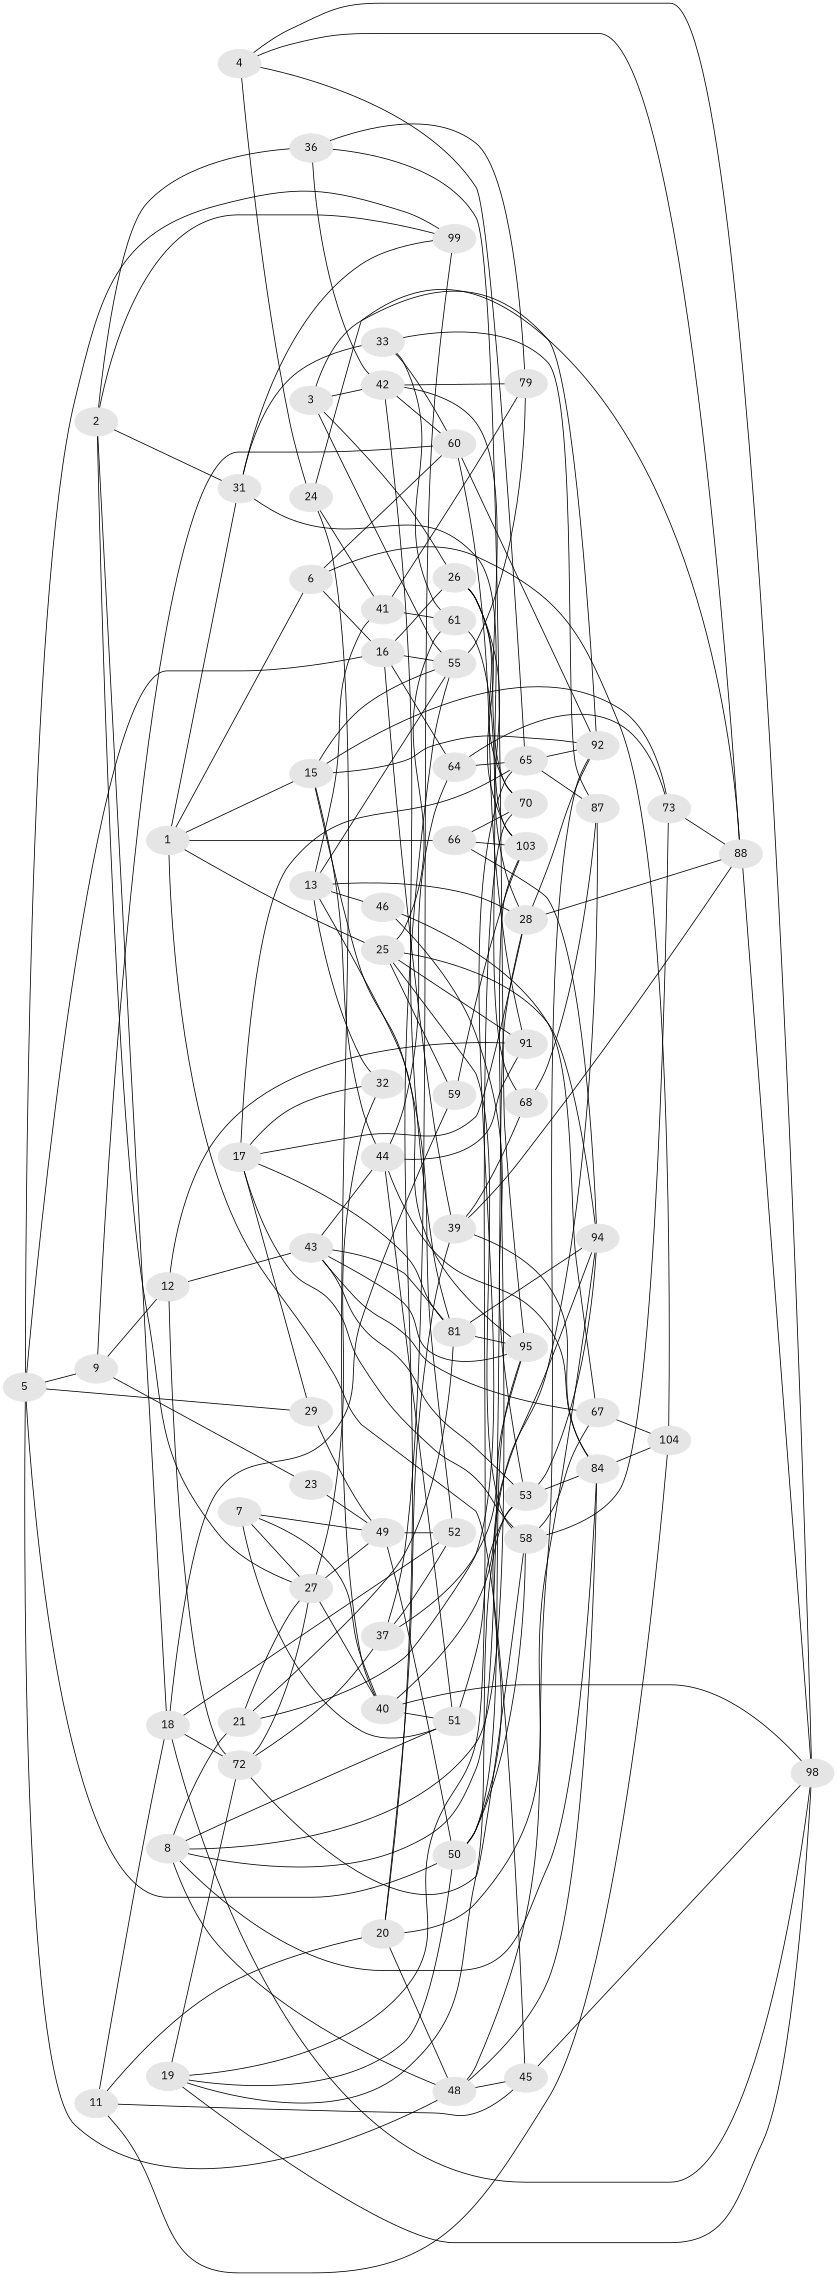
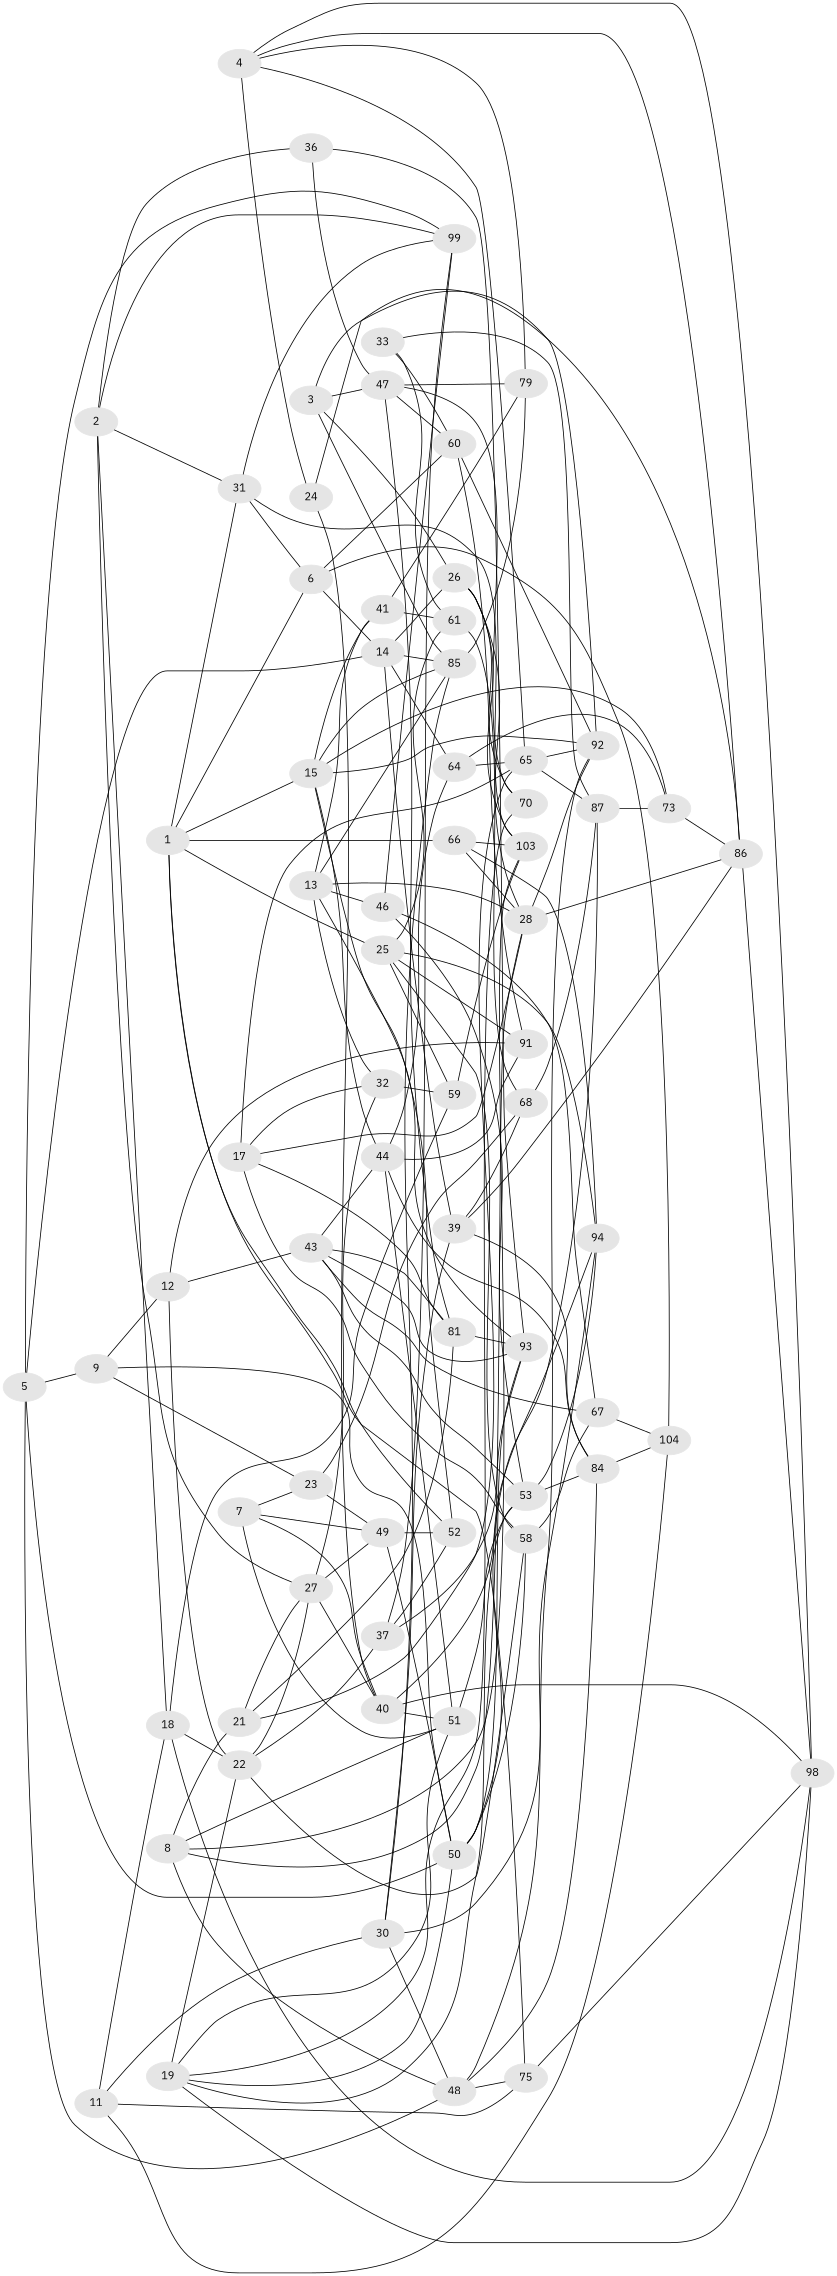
edge "36" -- "79": now "4" -- "79"
node "42": label "42" -> "47"
edge "33" -- "31": now "6" -- "31"
edge "24" -- "41": now "15" -- "41"
edge "99" -- "46": added
node "16": label "16" -> "14"
node "55": label "55" -> "85"
edge "60" -- "9": now "50" -- "9"
edge "70" -- "66": now "28" -- "66"
node "88": label "88" -> "86"
edge "32" -- "59": added
edge "73" -- "58": now "73" -- "87"
edge "94" -- "81": removed
edge "68" -- "23": added
node "95": label "95" -> "93"
node "29": removed
edge "7" -- "27": now "7" -- "23"
edge "52" -- "18": now "52" -- "1"
node "72": label "72" -> "22"
edge "84" -- "8": removed
node "20": label "20" -> "30"
edge "51" -- "19": added
node "45": label "45" -> "75"
